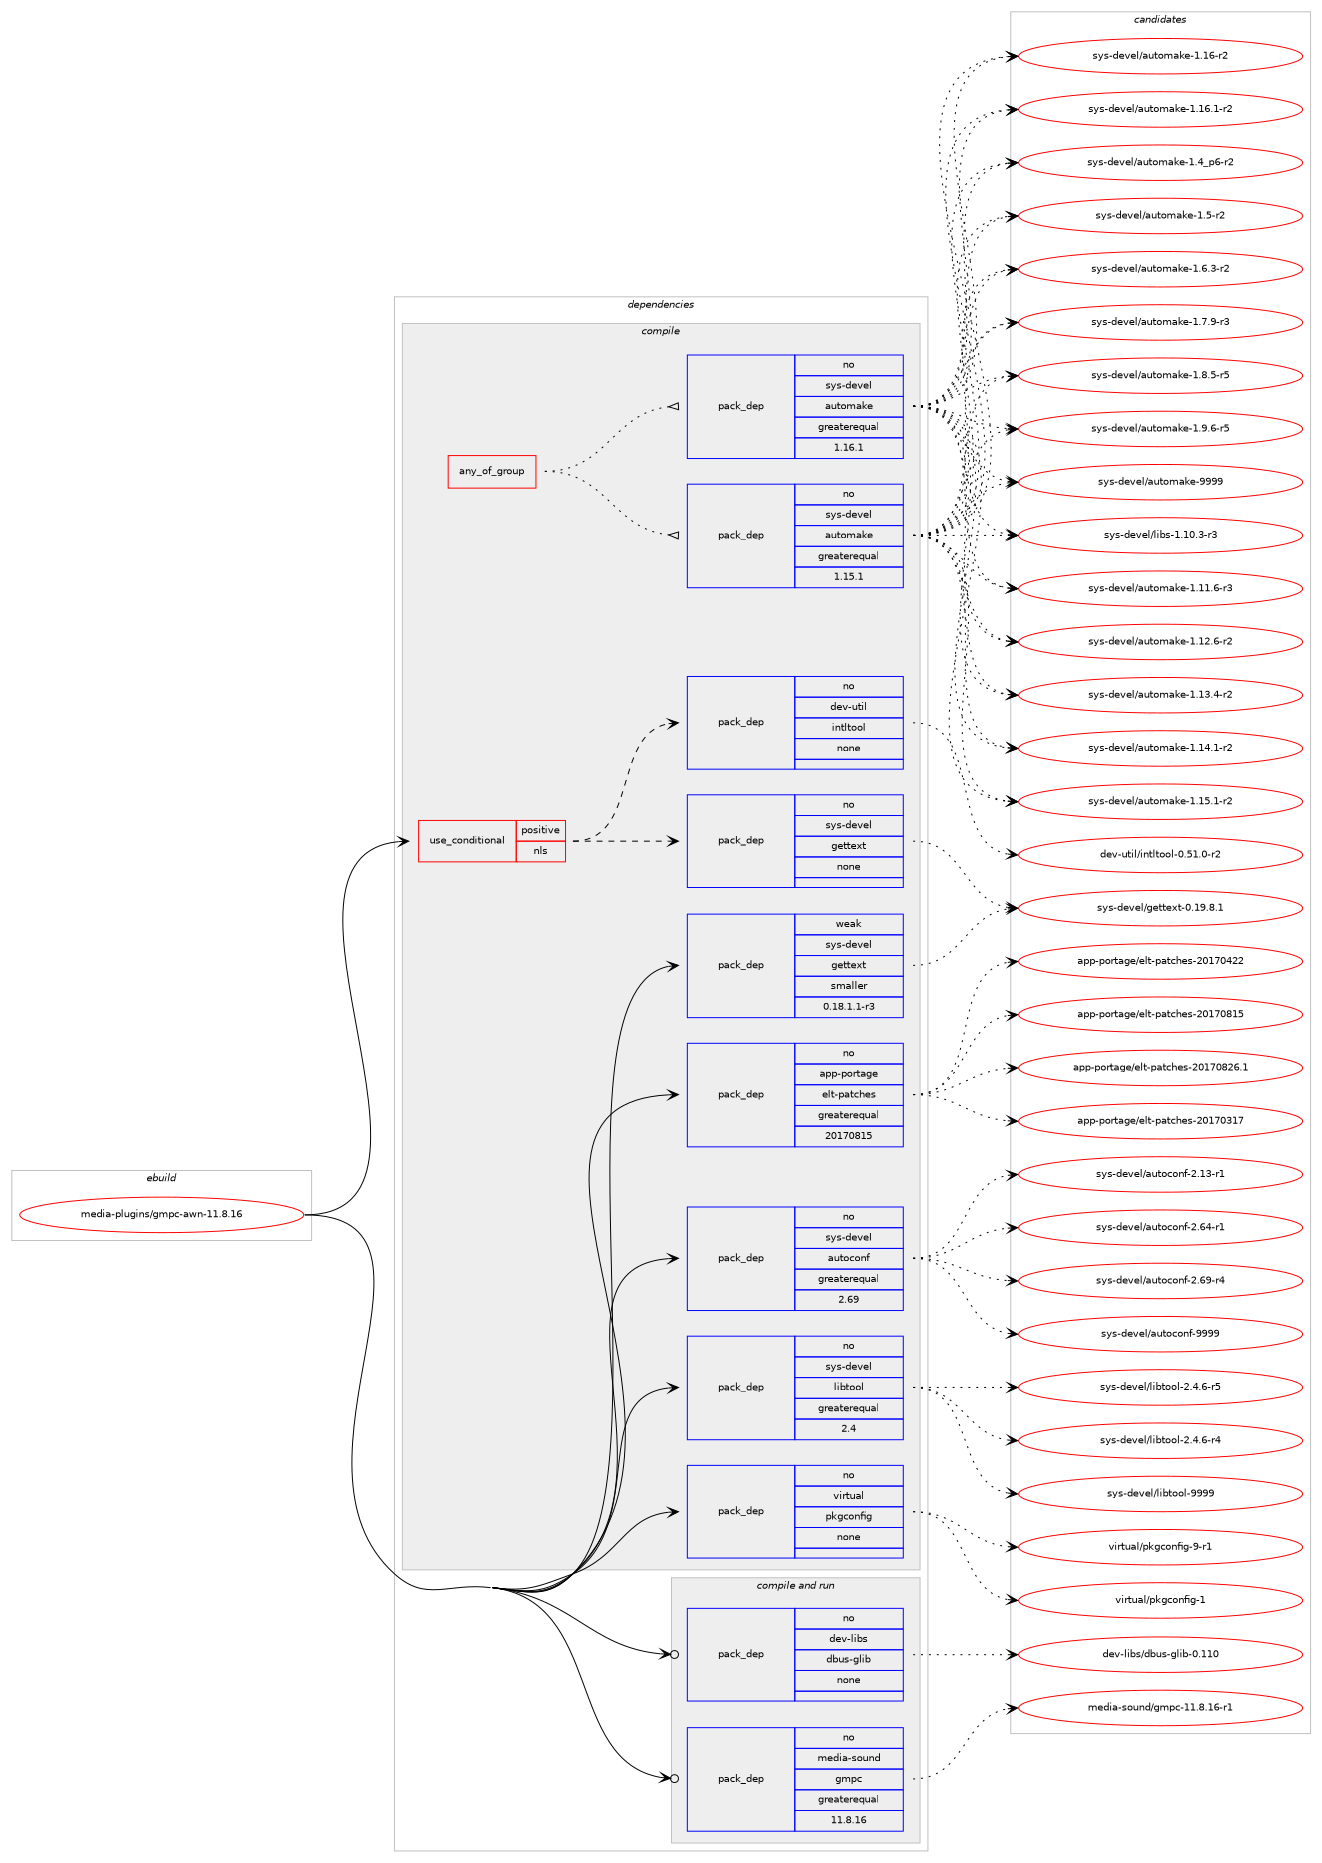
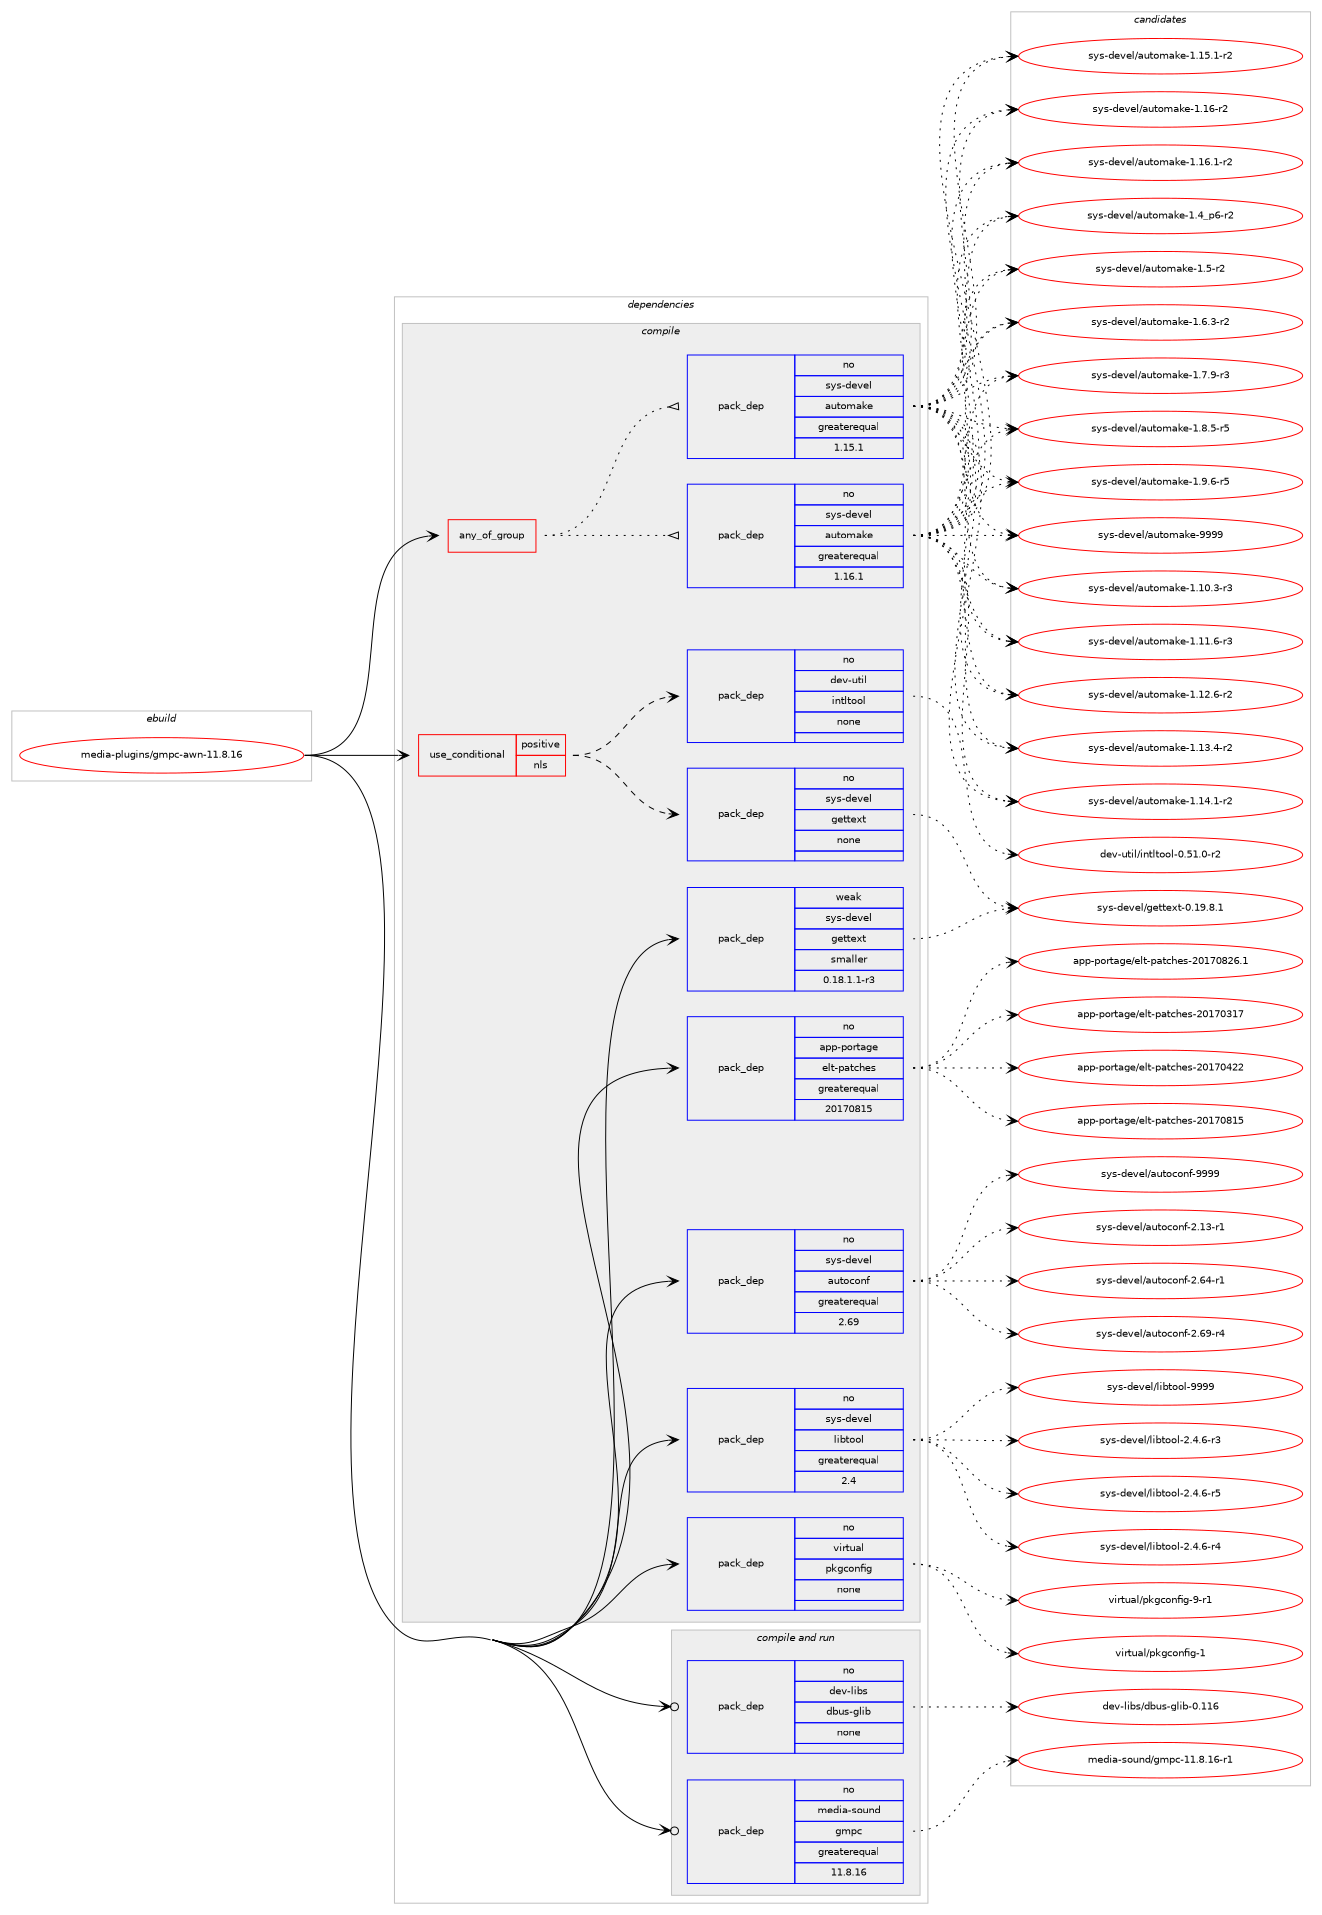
node "sys-devel/libs-1.10.3-r3": label "sys-devel/libs-1.10.3-r3" -> "sys-devel/automake-1.10.3-r3"
edge "media-plugins/gmpc-awn-11.8.16" -> "any_of_group": added
node "sys-devel/libtool-2.4.6-r3": added
node "dev-libs/dbus-glib-0.110": label "dev-libs/dbus-glib-0.110" -> "dev-libs/dbus-glib-0.116"
